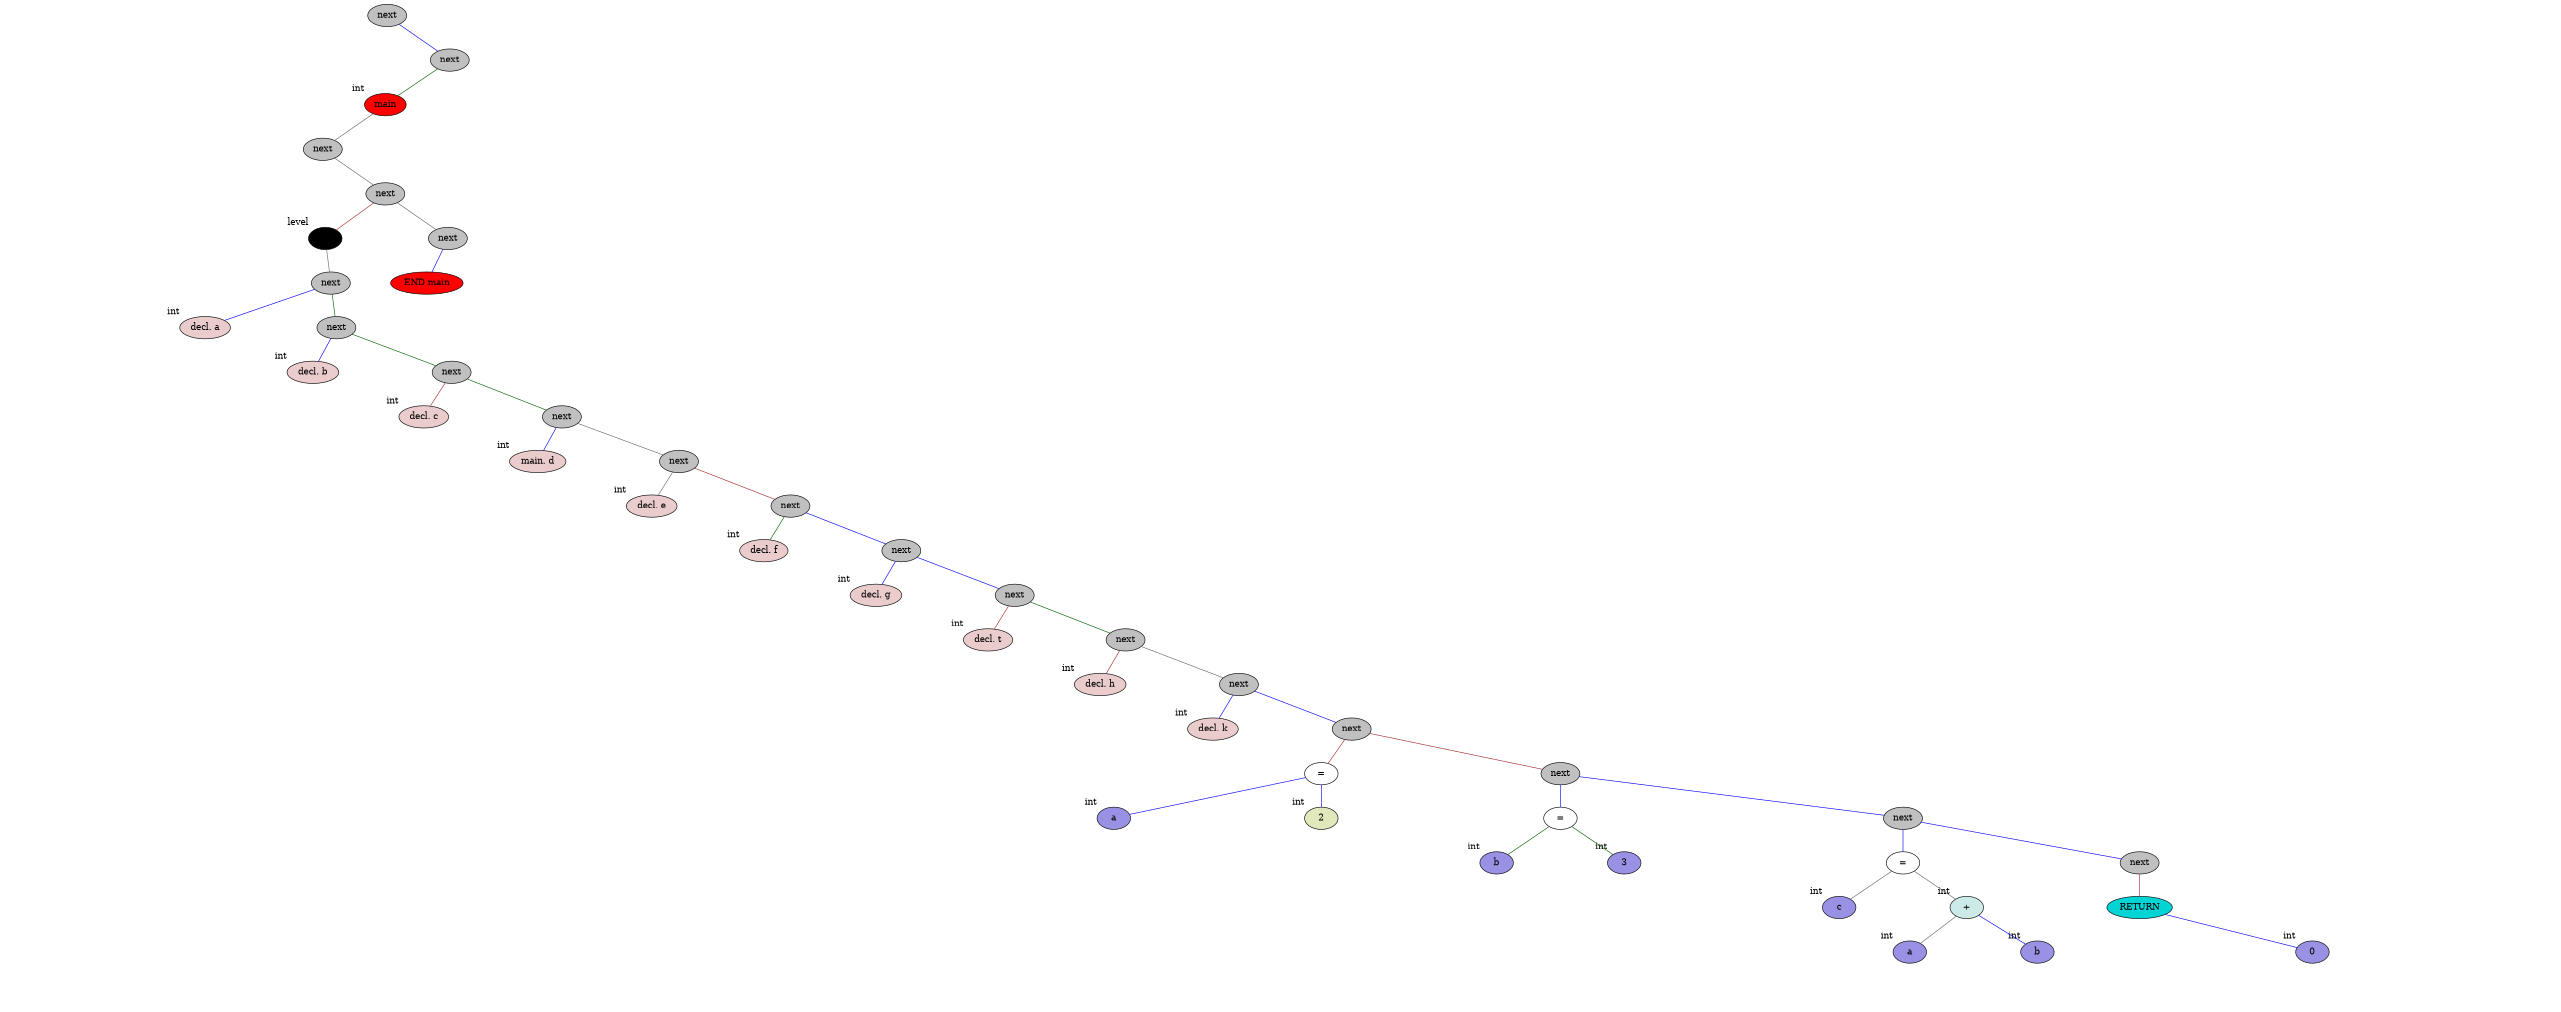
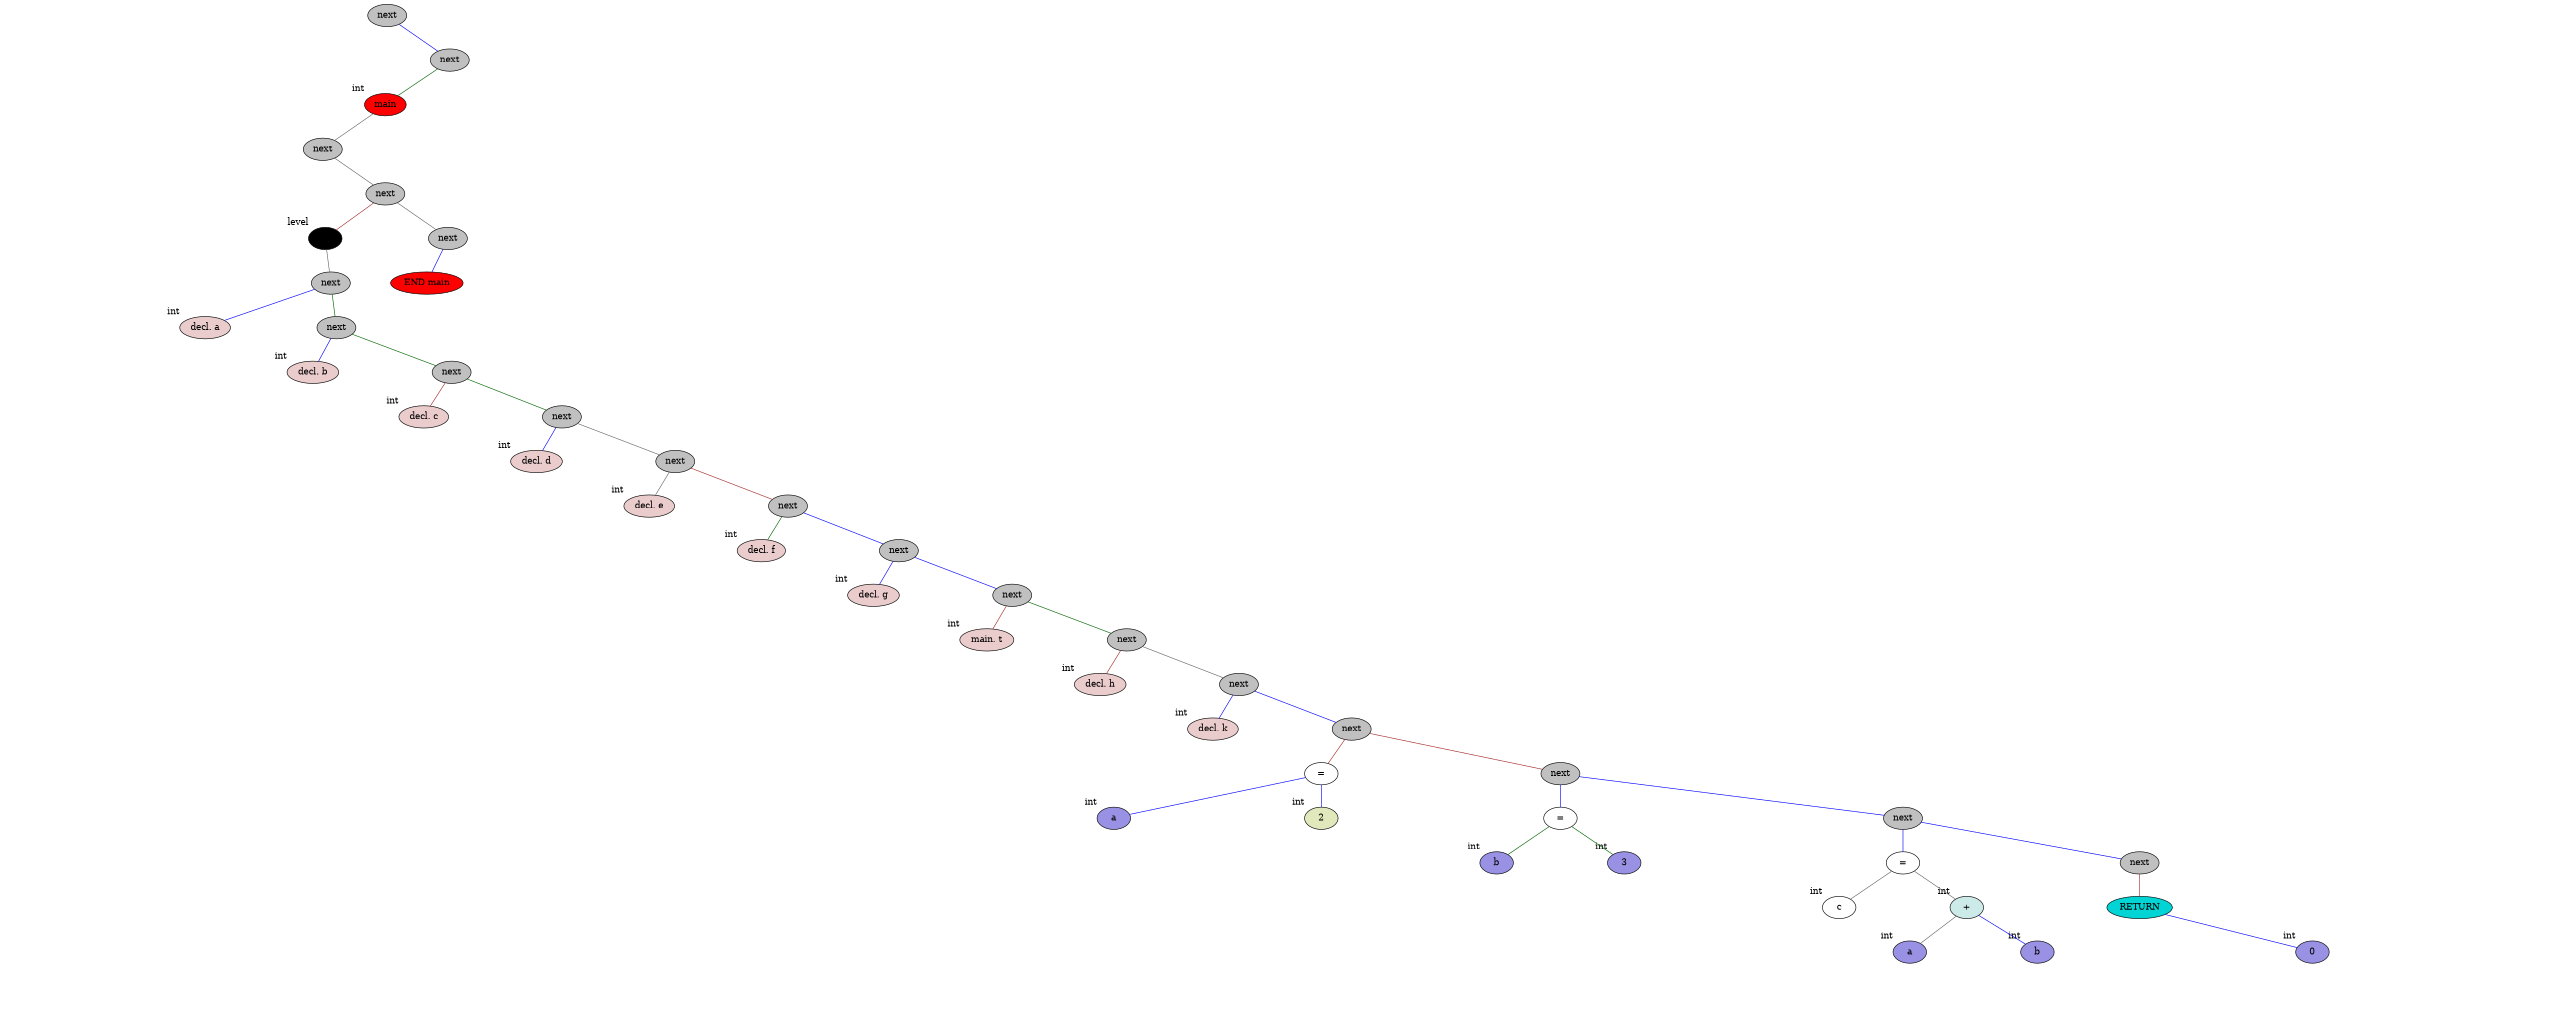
node "main. d int": label "main. d int" -> "decl. d int"
node "decl. t int": label "decl. t int" -> "main. t int"
node "c int": fillcolor #9991e3 -> white
